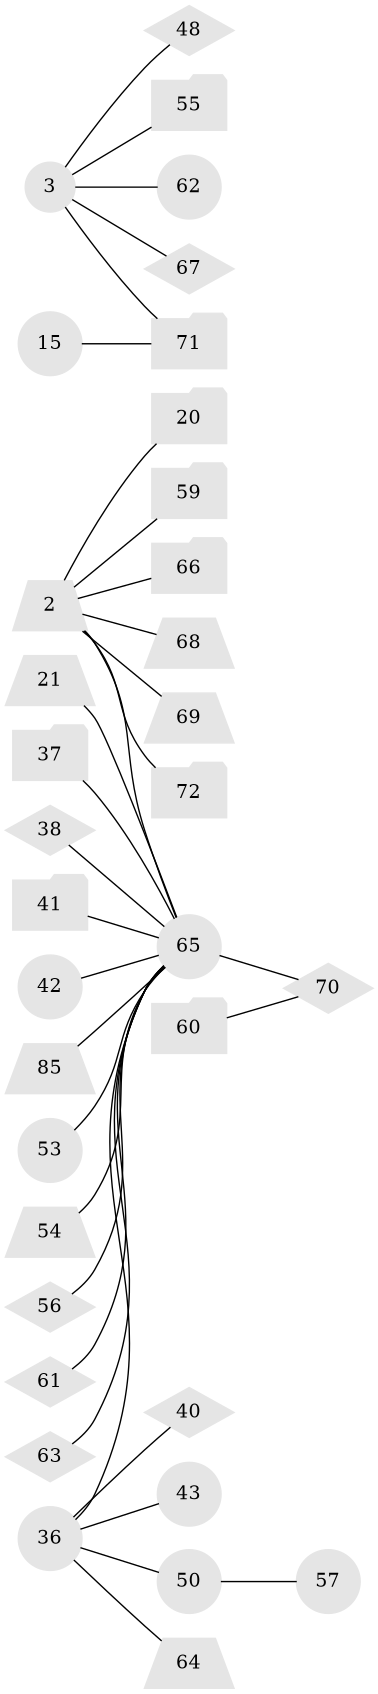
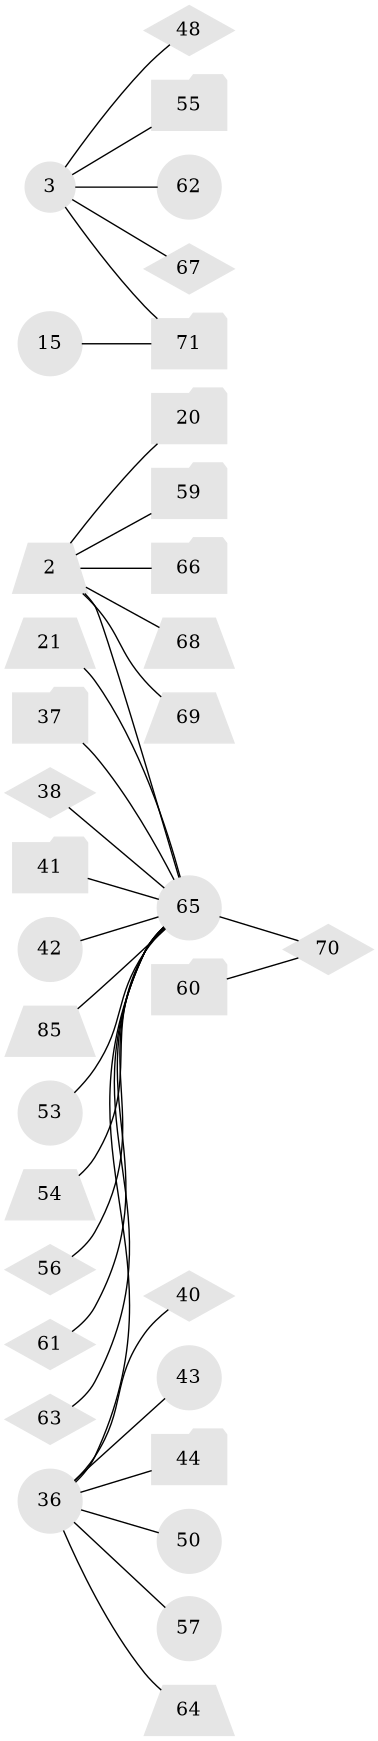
node "72": removed
node "44": added
edge "50" -- "57": now "36" -- "57"
